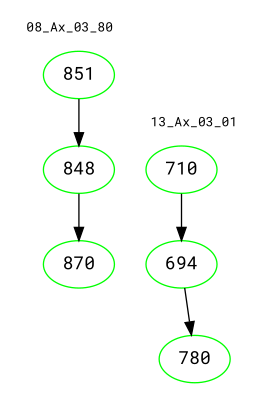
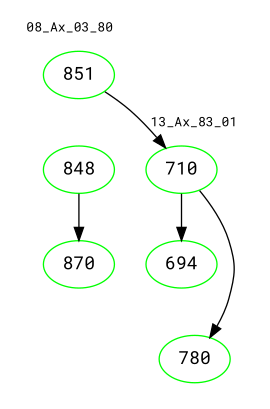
edge "851" -> "848": now "851" -> "710"
cluster "13_Ax_03_01": label "13_Ax_03_01" -> "13_Ax_83_01"
edge "694" -> "780": now "710" -> "780"
